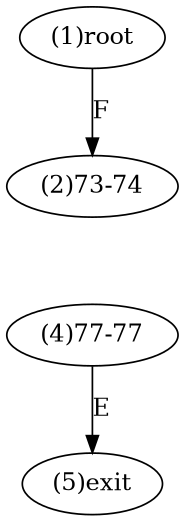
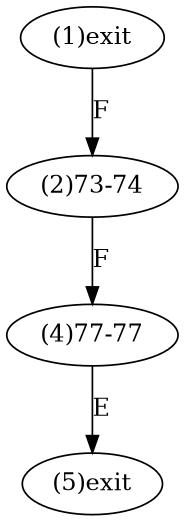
node "(1)root": label "(1)root" -> "(1)exit"
edge "(2)73-74" -> "(4)77-77": added, label "F"
